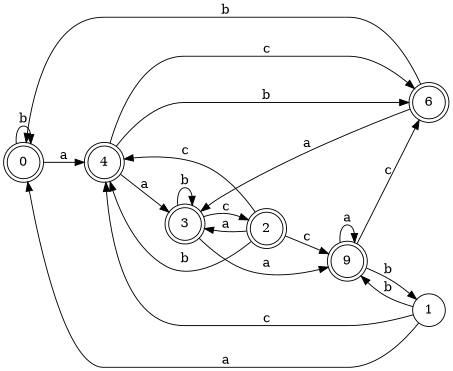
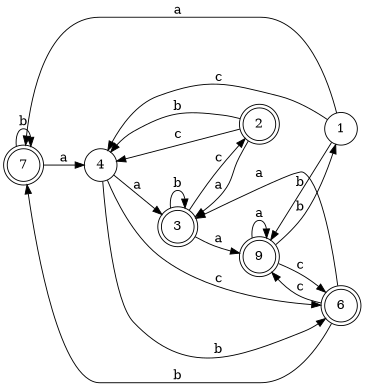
node "0": label "0" -> "7"
node "4": shape doublecircle -> circle
edge "2" -> "9": now "6" -> "9"
